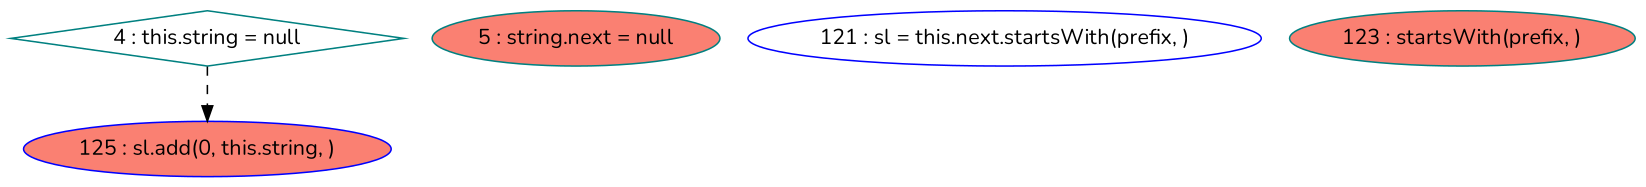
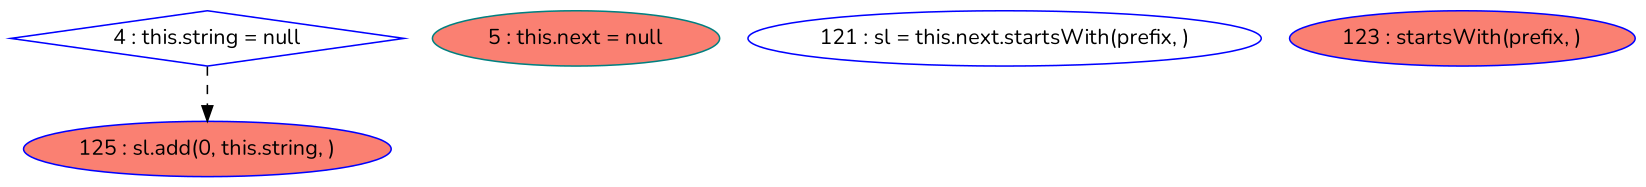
node "4 : this.string = null": color teal -> blue
node "5 : string.next = null": label "5 : string.next = null" -> "5 : this.next = null"
node "123 : startsWith(prefix, )": color teal -> blue
